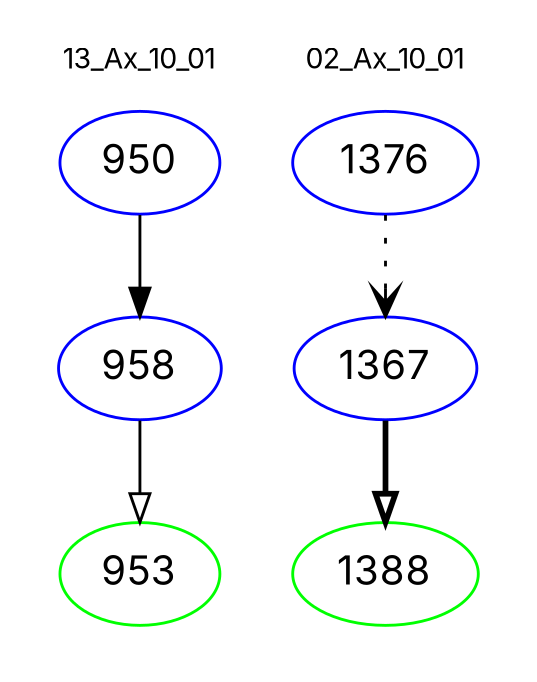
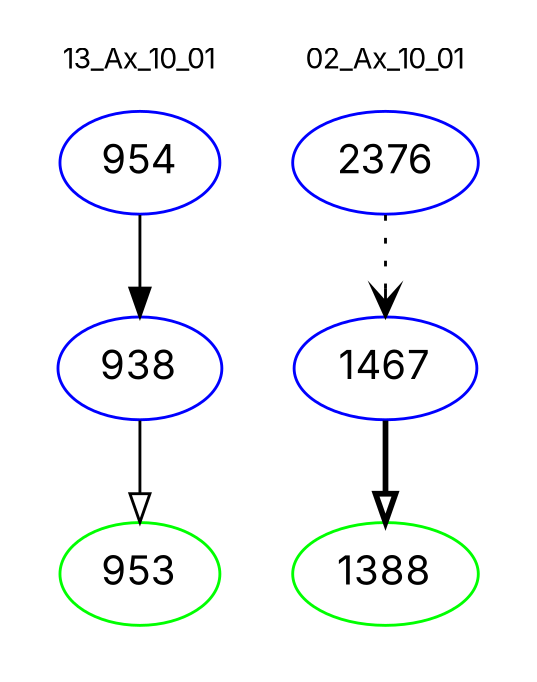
node "950": label "950" -> "954"
node "1376": label "1376" -> "2376"
node "958": label "958" -> "938"
node "1367": label "1367" -> "1467"
